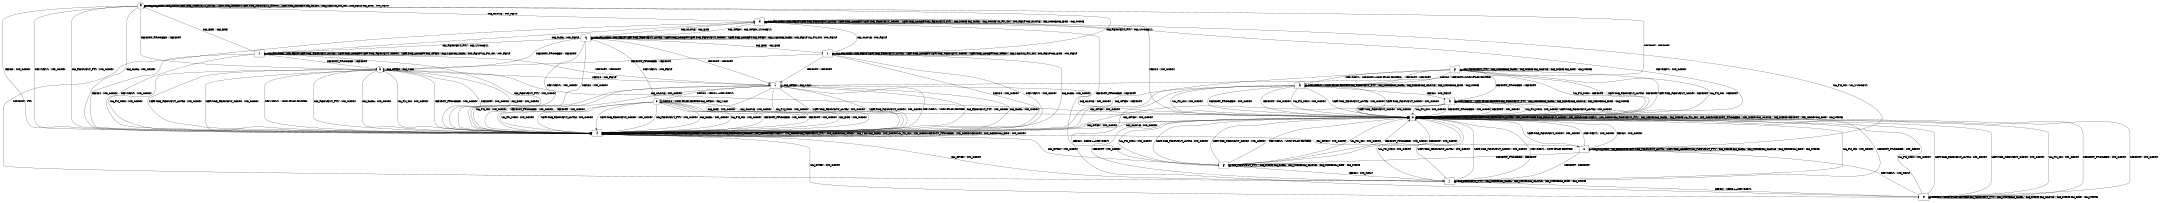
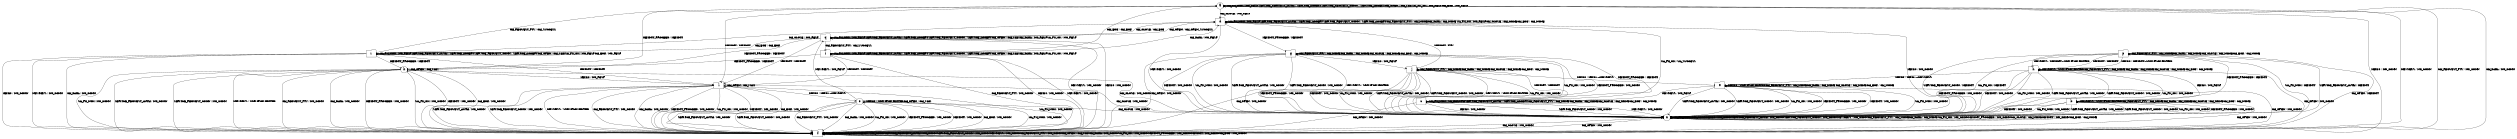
edge "a" -> "l": arrowhead vee -> tee
edge "f" -> "c": reversed
